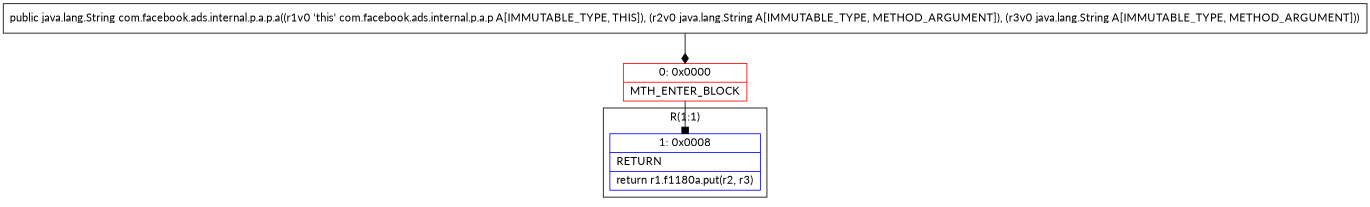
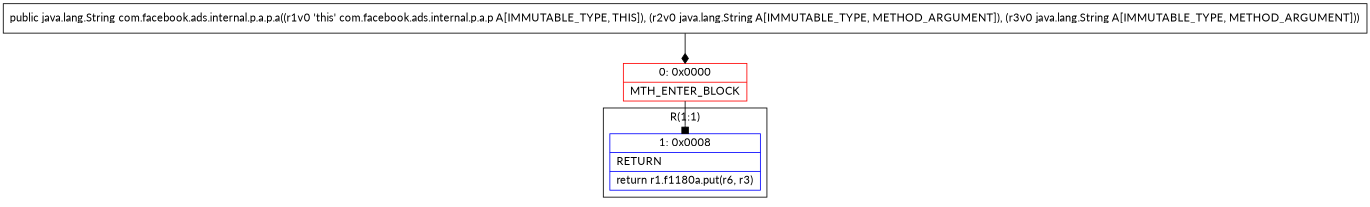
node "1: 0x0008": text "return r1.f1180a.put(r2, r3)" -> "return r1.f1180a.put(r6, r3)"
